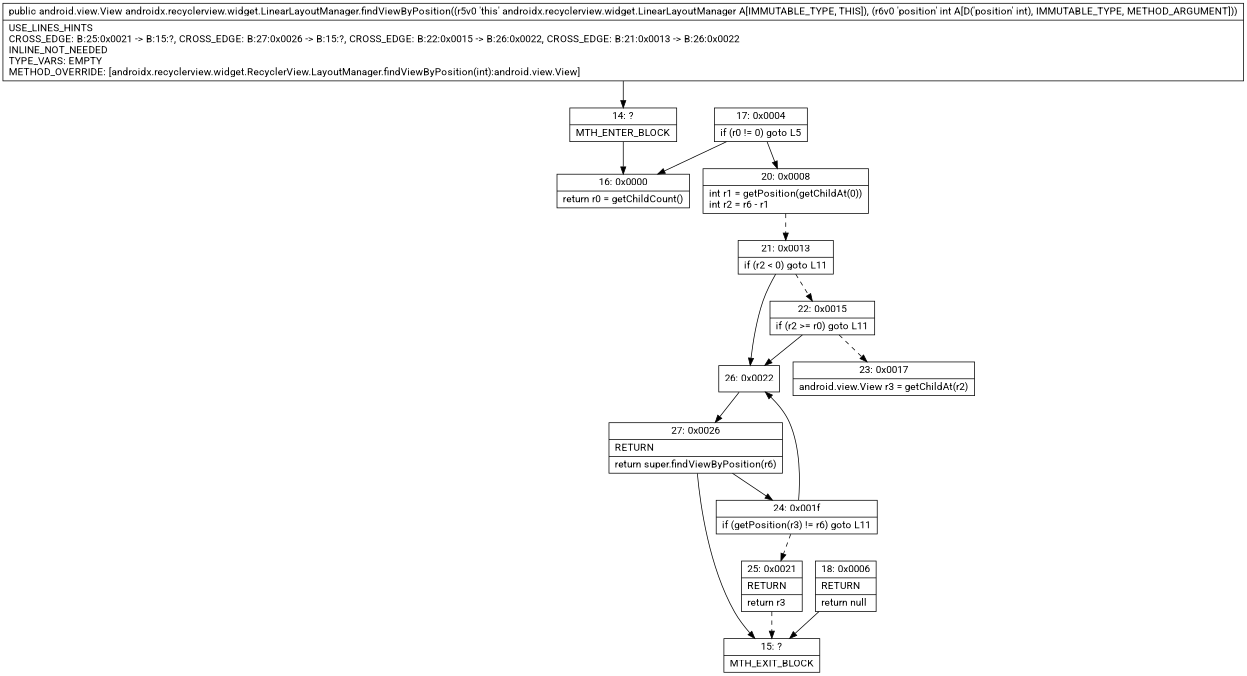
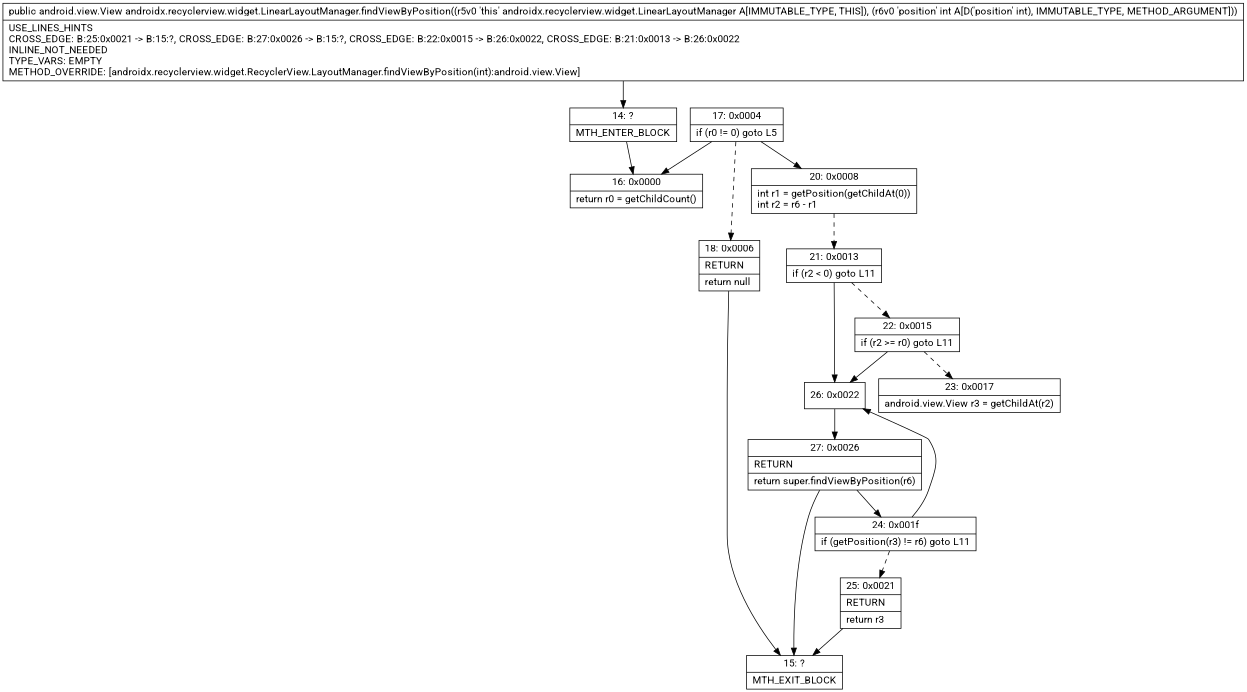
edge "17: 0x0004" -> "18: 0x0006": added
edge "25: 0x0021" -> "15: ?": style dashed -> solid
